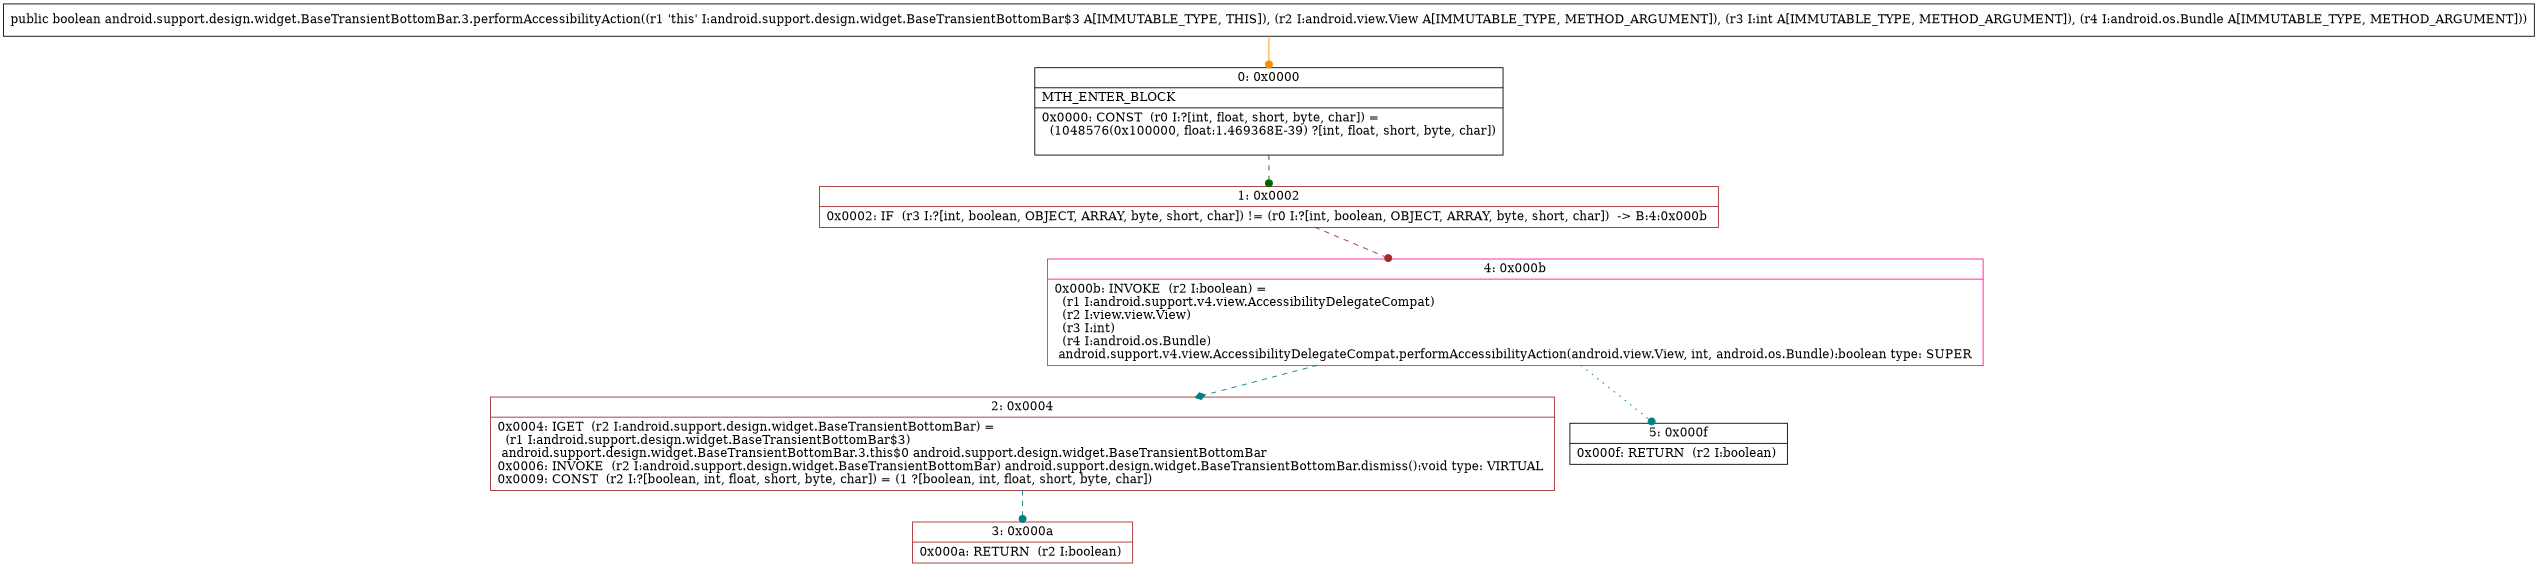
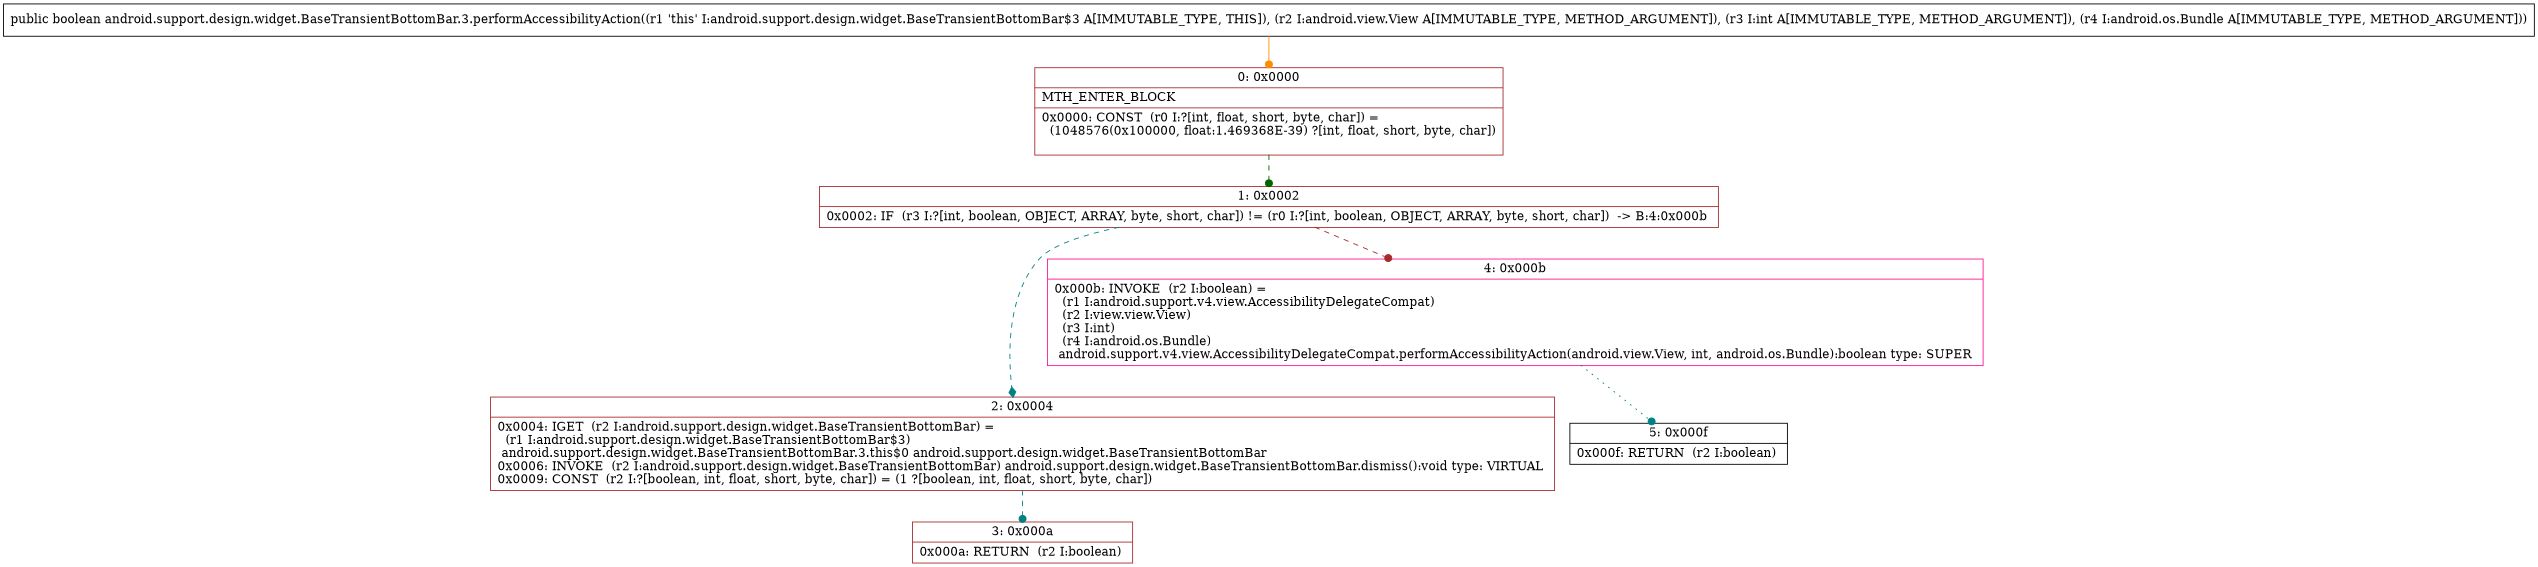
node "0: 0x0000": color black -> brown
edge "4: 0x000b" -> "2: 0x0004": now "1: 0x0002" -> "2: 0x0004"
